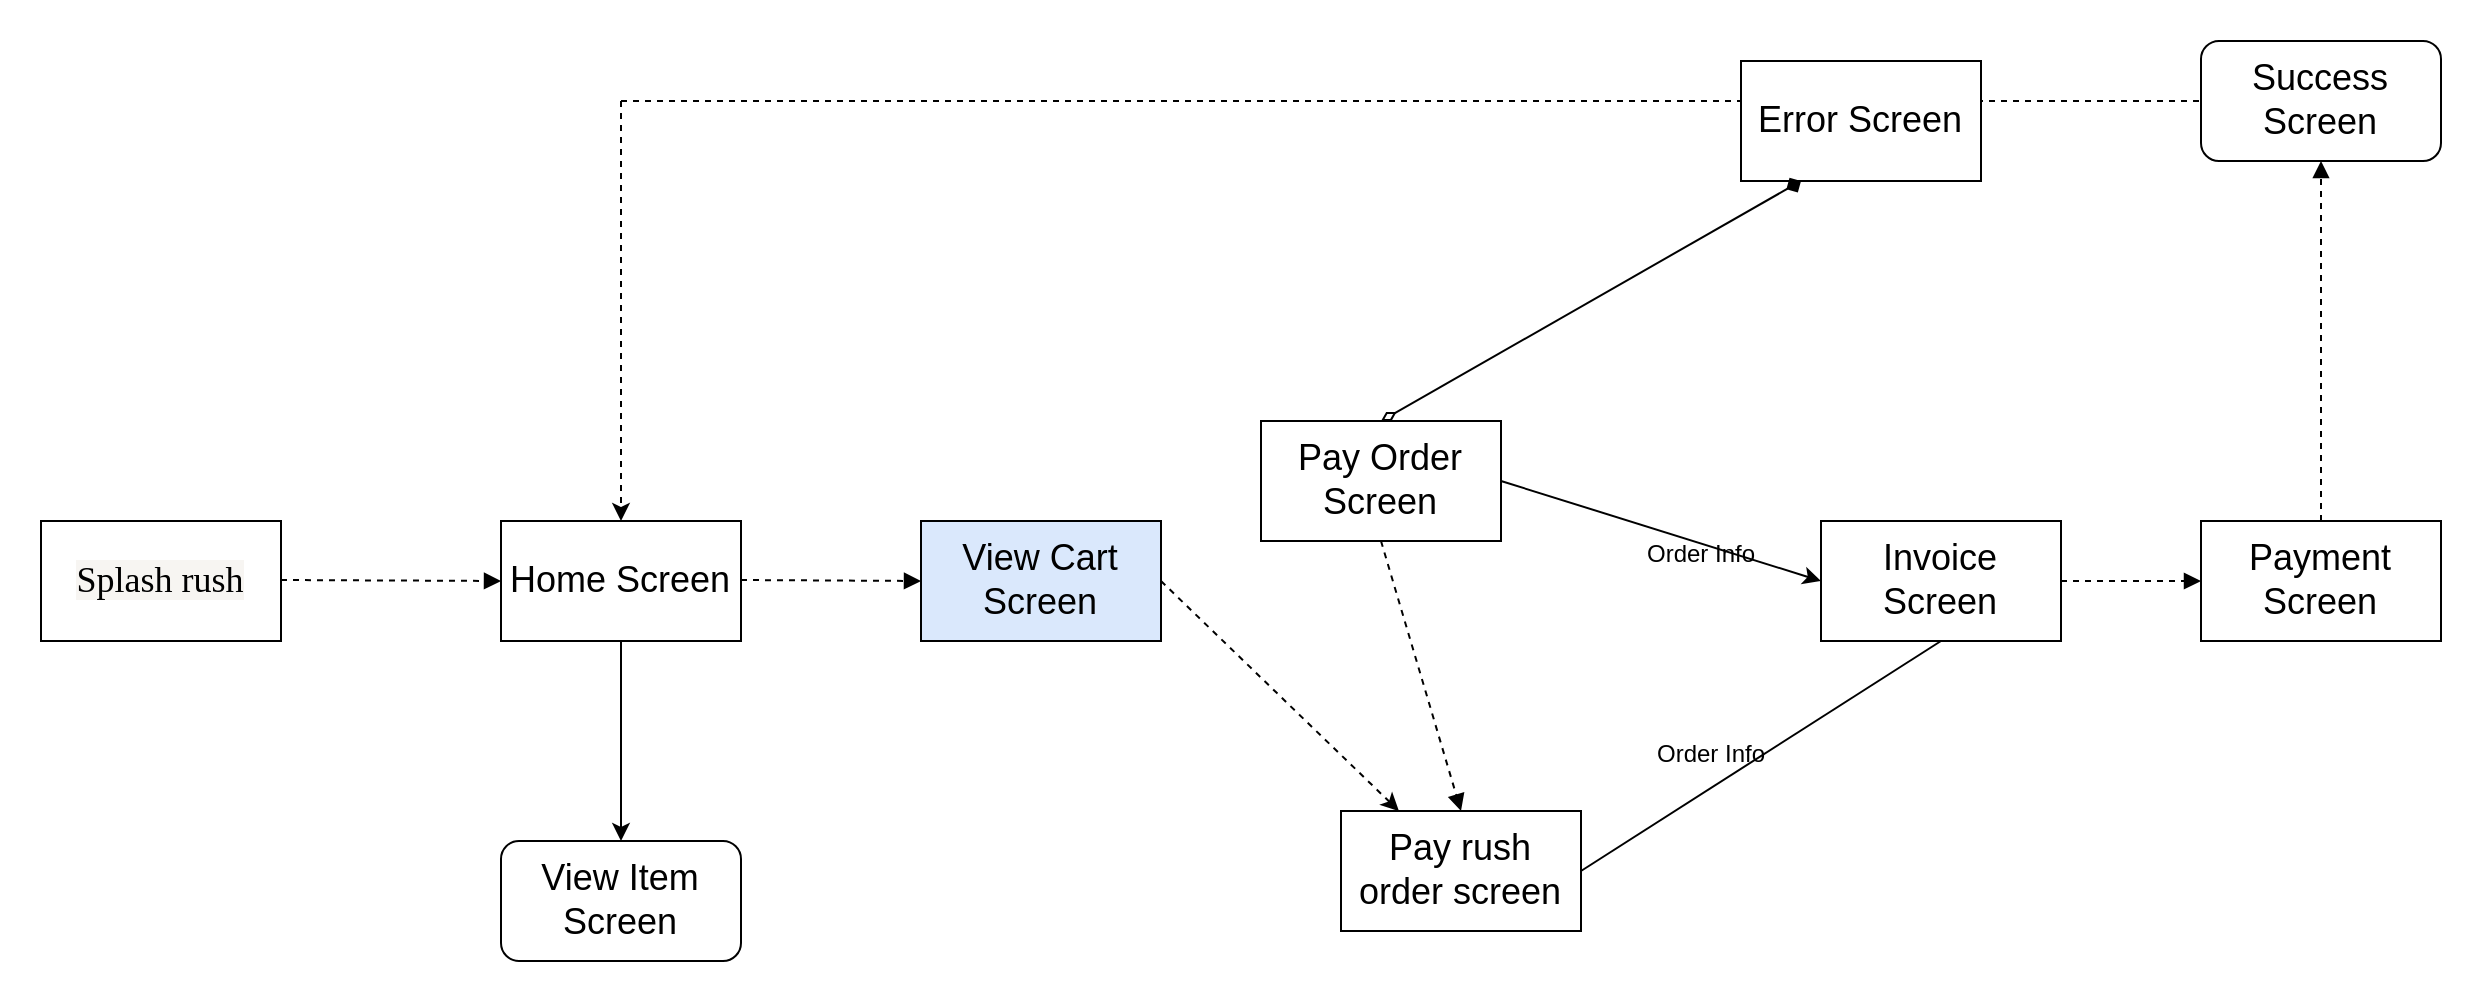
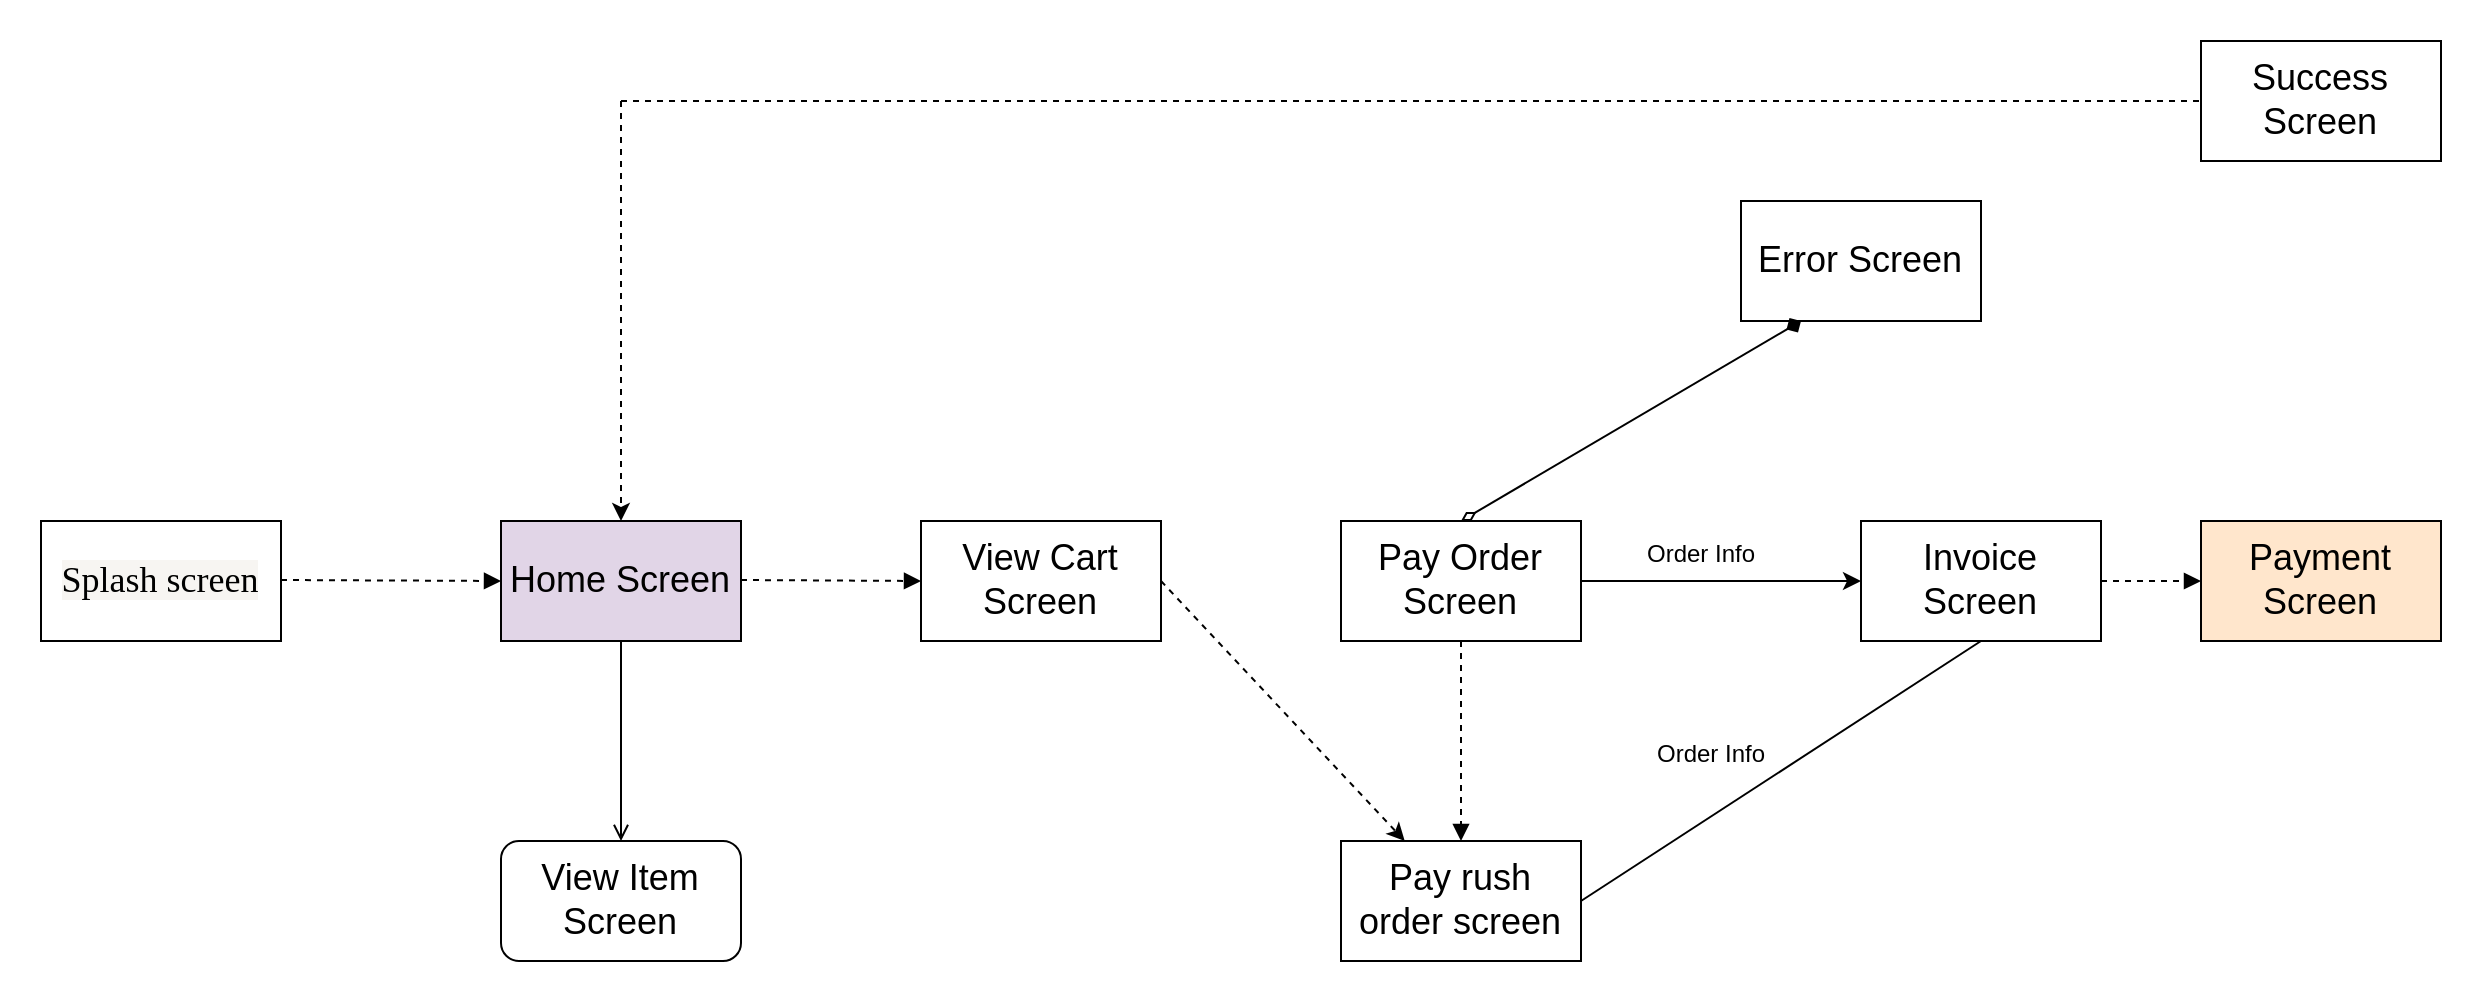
node "Success Screen": shape rounded rectangle -> rectangle
node "Error Screen": moved (1861, 121) -> (1861, 261)
edge "Payment Screen" -> "Success Screen": removed
node "Pay Order Screen": moved (1381, 481) -> (1461, 581)
node "Splash rush": label "Splash rush" -> "Splash screen"
node "Home Screen": fillcolor #ffffff -> #e1d5e7
node "View Cart Screen": fillcolor #dae8fc -> #ffffff
node "Invoice Screen": moved (1941, 581) -> (1981, 581)
node "Payment Screen": fillcolor #ffffff -> #ffe6cc
edge "Home Screen" -> "View Item Screen": arrowhead classic -> open
node "Pay rush order screen": moved (1461, 871) -> (1461, 901)
